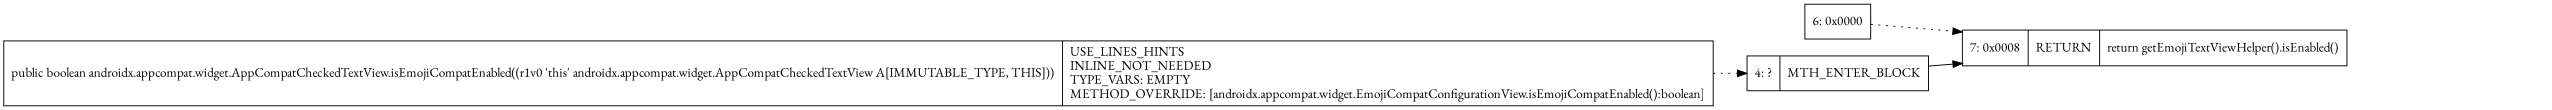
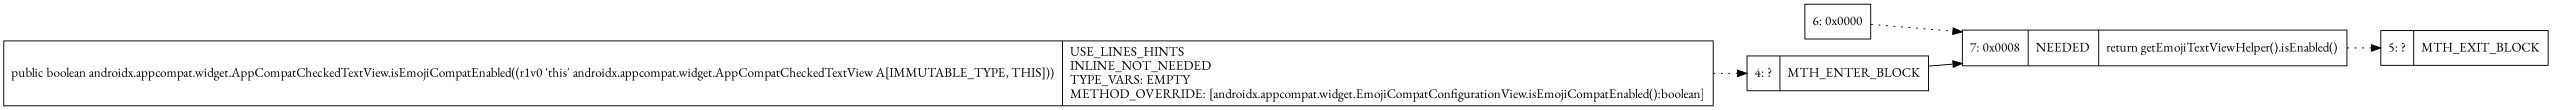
node "7: 0x0008": text "RETURN" -> "NEEDED"
node "5: ?": added
